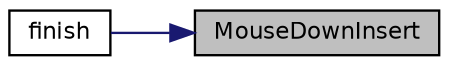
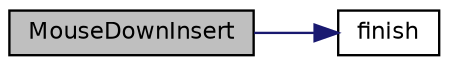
edge "finish" -> "MouseDownInsert": reversed
